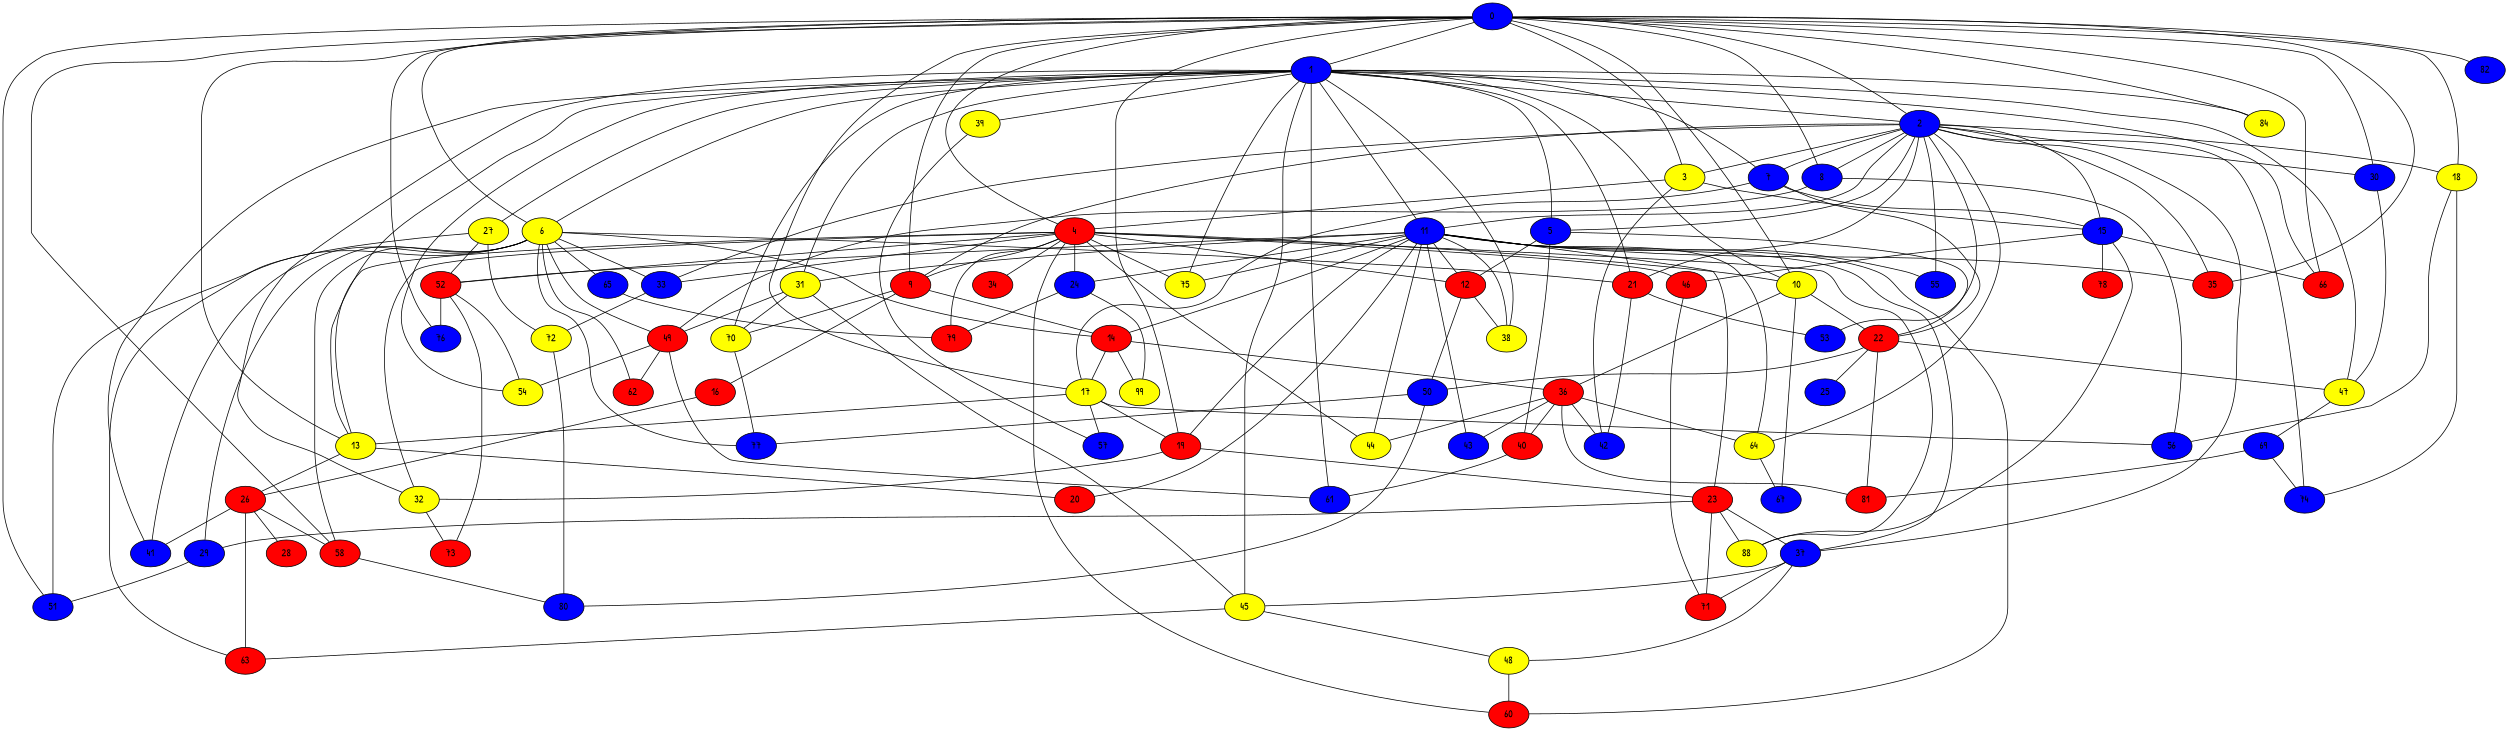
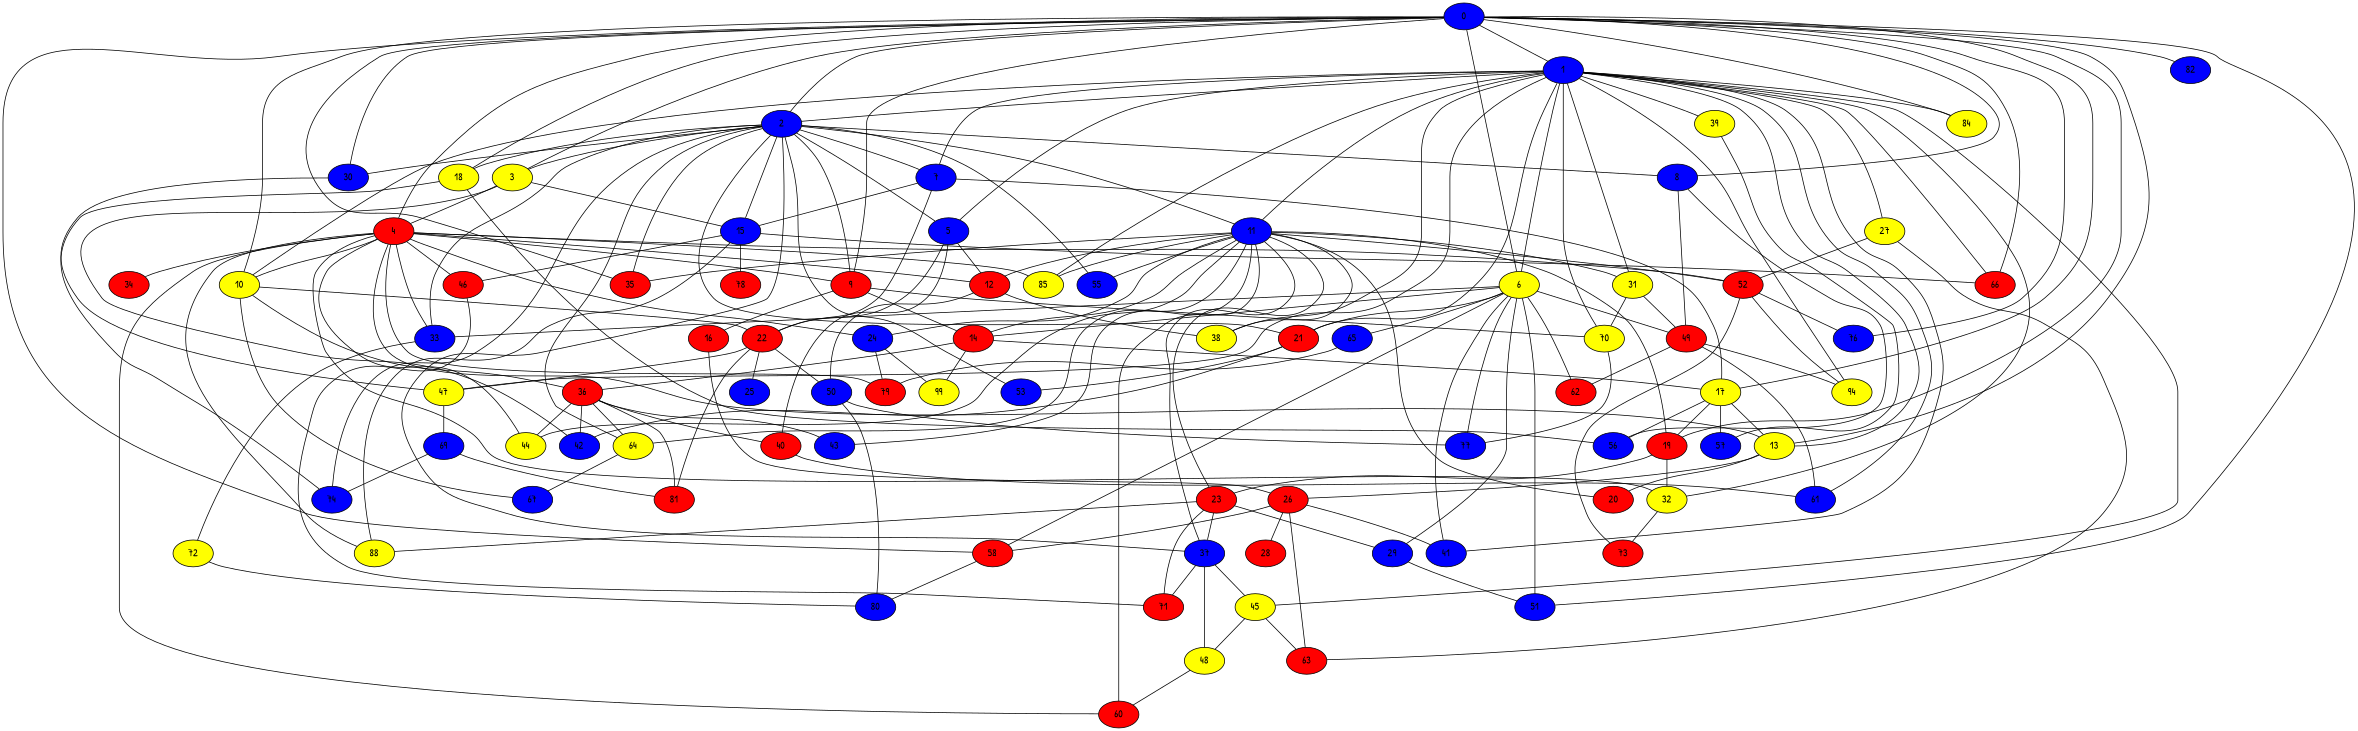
node "75": label "75" -> "85"
edge "27" -- "72": removed
node "54": label "54" -> "94"
edge "31" -- "45": removed
